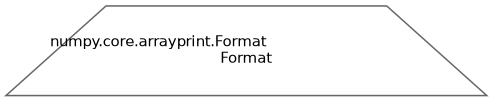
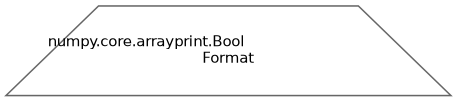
node "numpy.core.arrayprint.Format Format": label "numpy.core.arrayprint.Format Format" -> "numpy.core.arrayprint.Bool Format"
